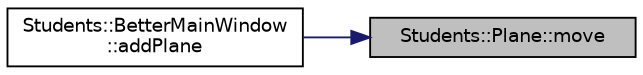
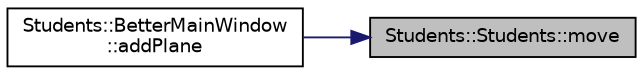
node "Students::Plane::move": label "Students::Plane::move" -> "Students::Students::move"
